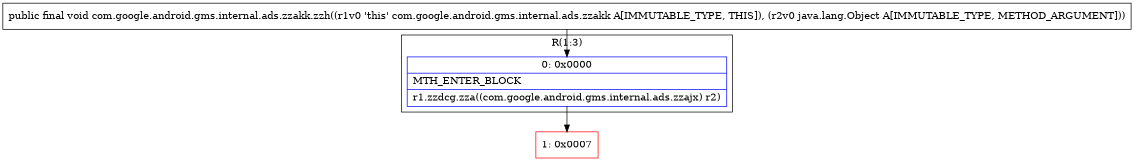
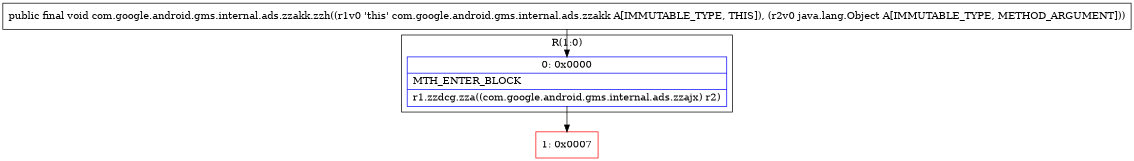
cluster "R(1:3)": label "R(1:3)" -> "R(1:0)"
